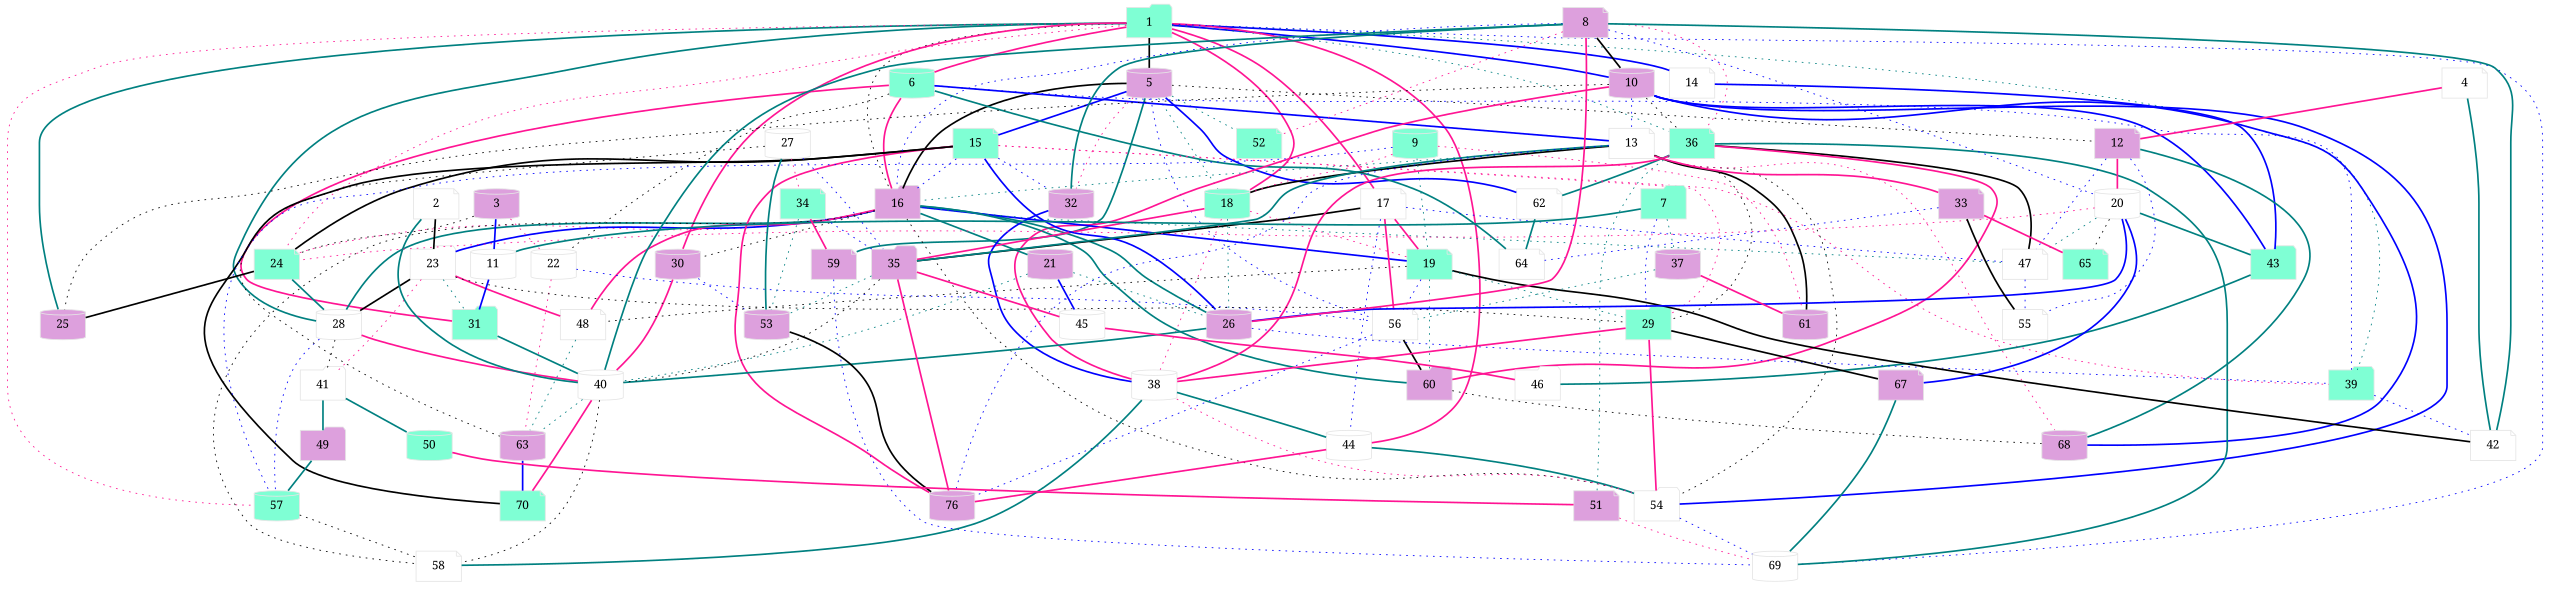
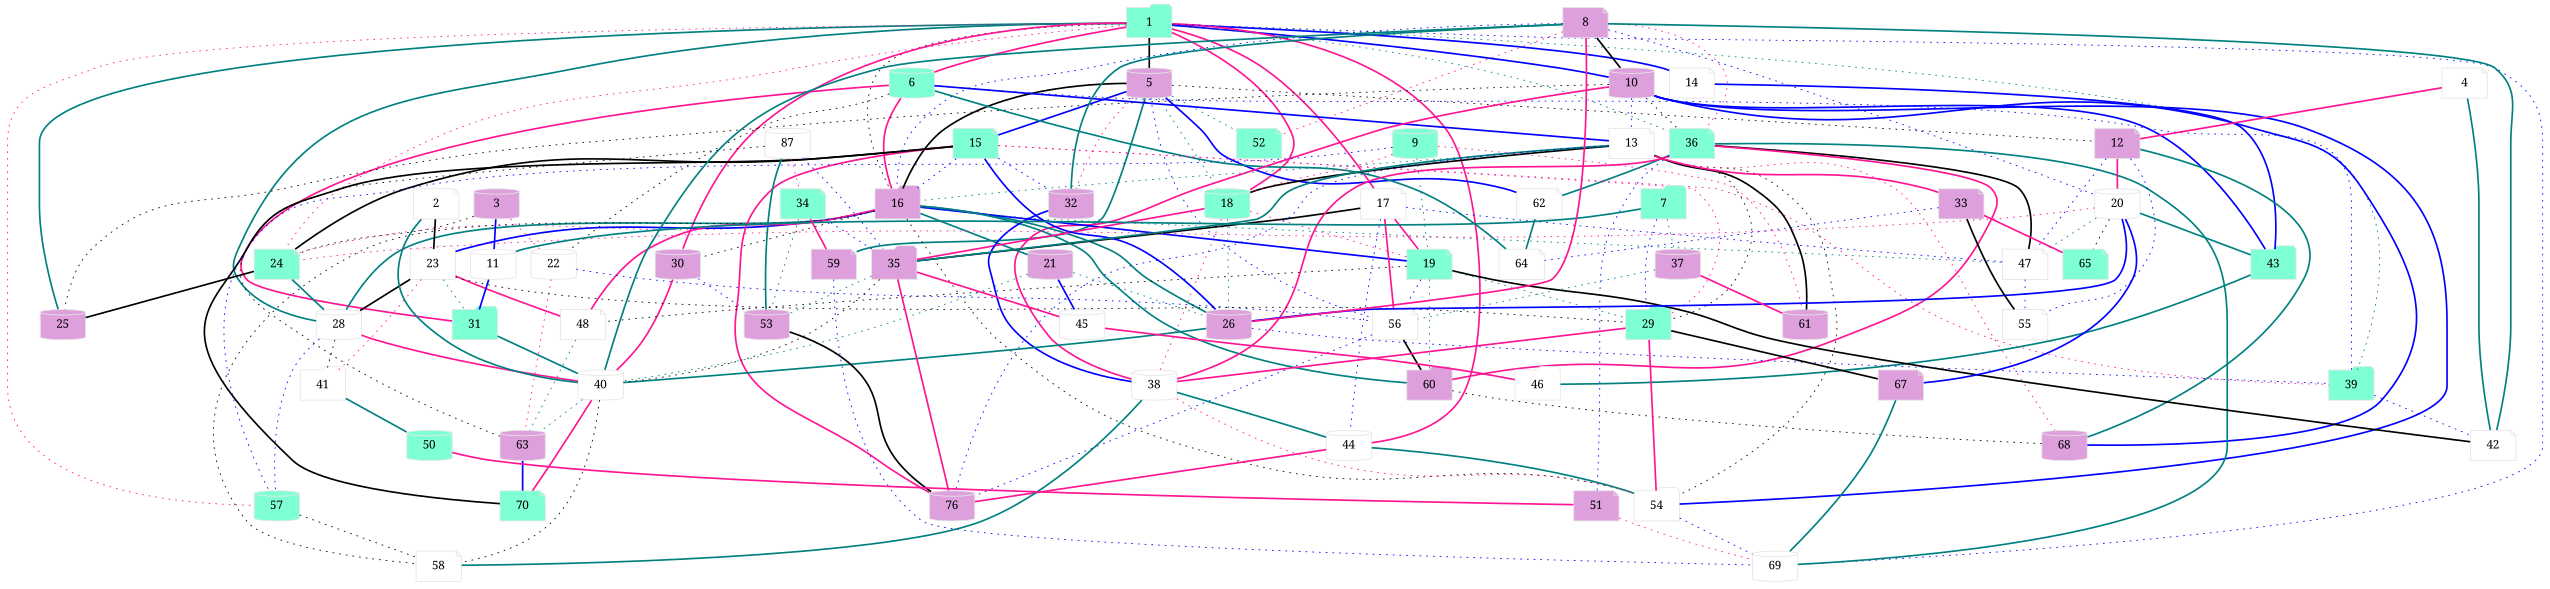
node "27": label "27" -> "87"
edge "36" -- "51": color teal -> blue
node "49": removed
